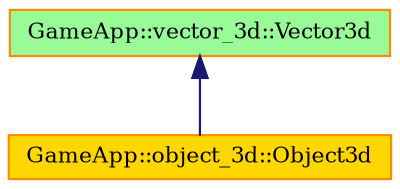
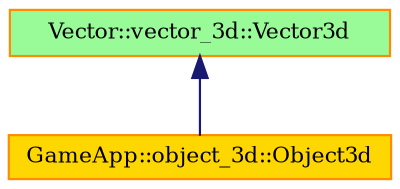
node "GameApp::vector_3d::Vector3d": label "GameApp::vector_3d::Vector3d" -> "Vector::vector_3d::Vector3d"
